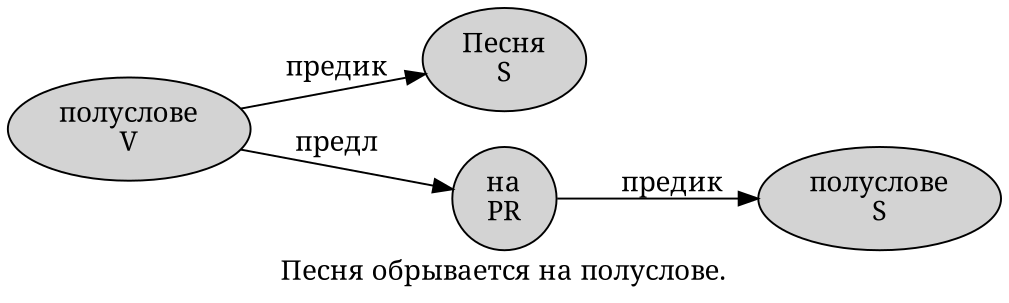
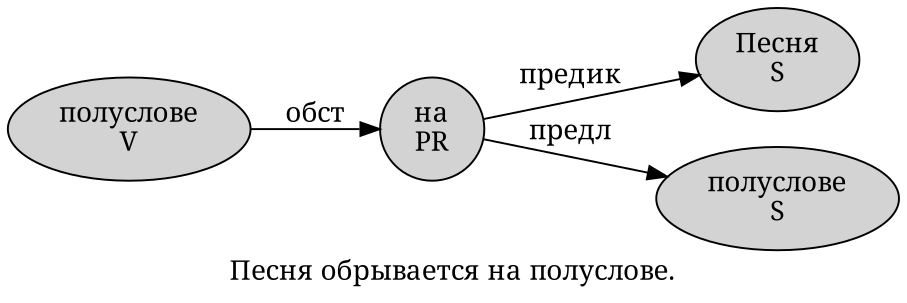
edge "полуслове V" -> "Песня S": now "на PR" -> "Песня S"
edge "полуслове V" -> "на PR": label "предл" -> "обст"
edge "на PR" -> "полуслове S": label "предик" -> "предл"
